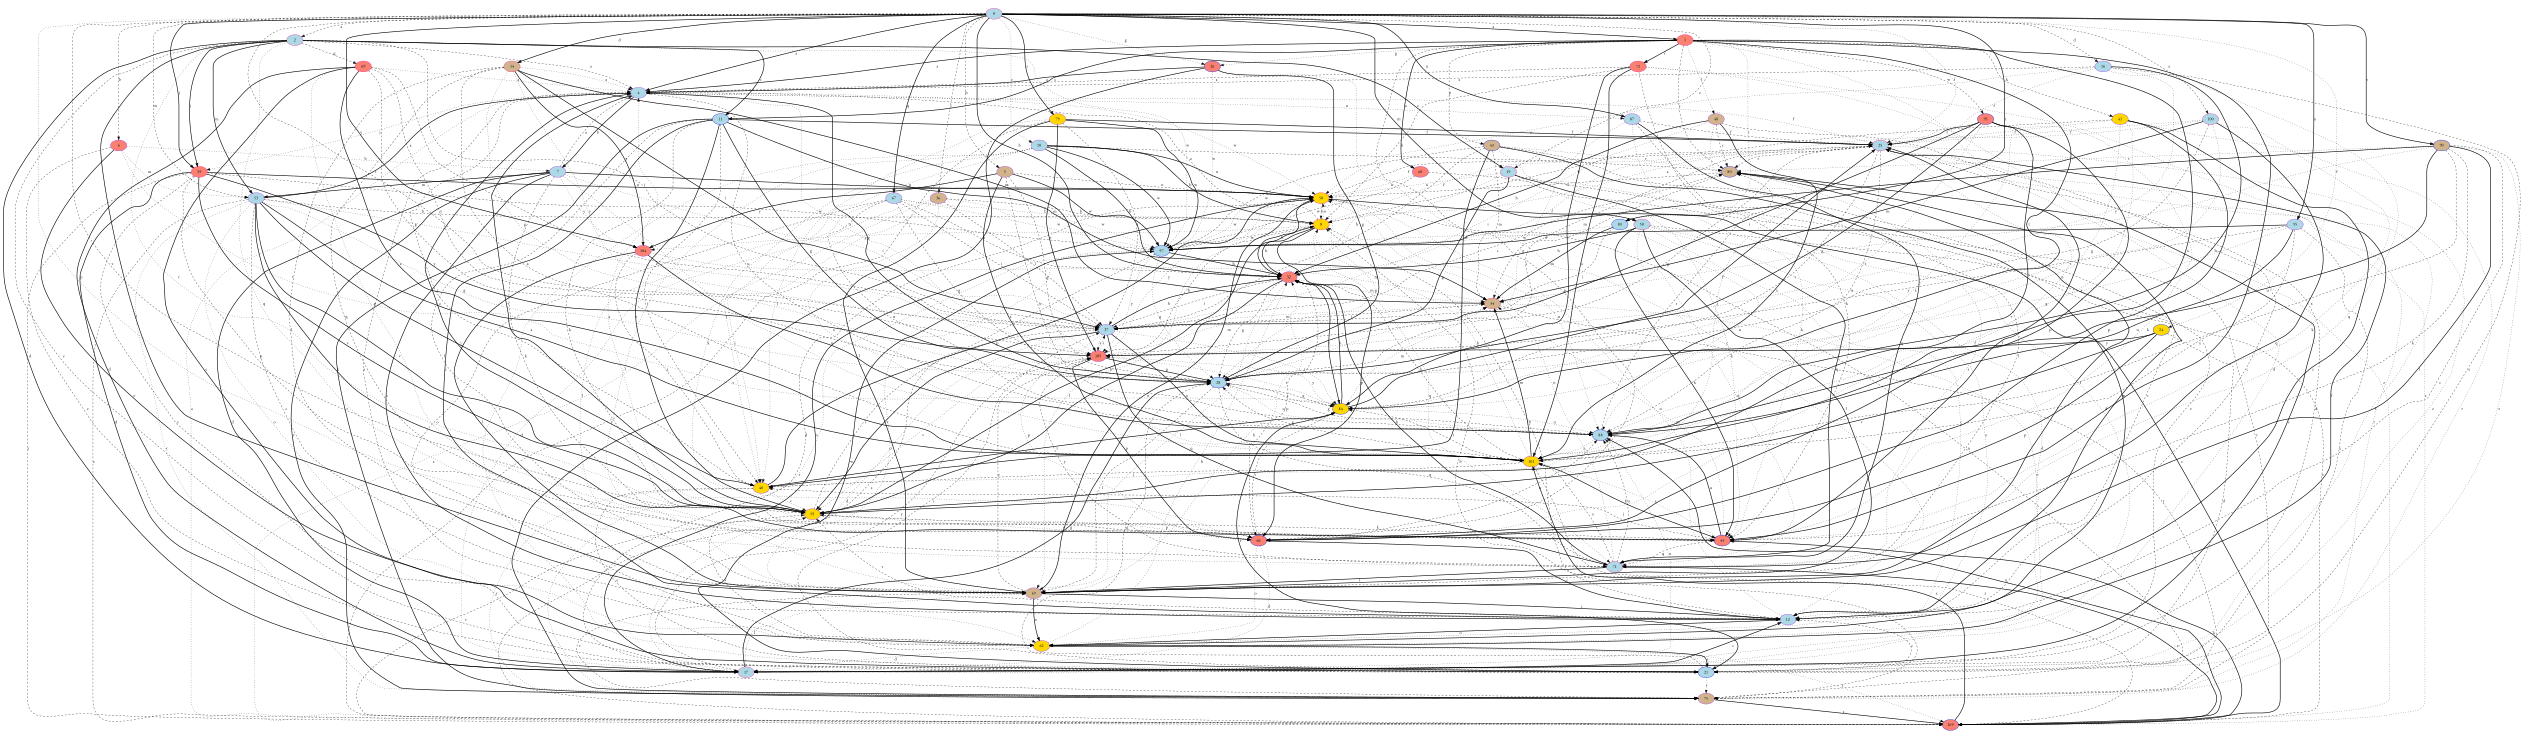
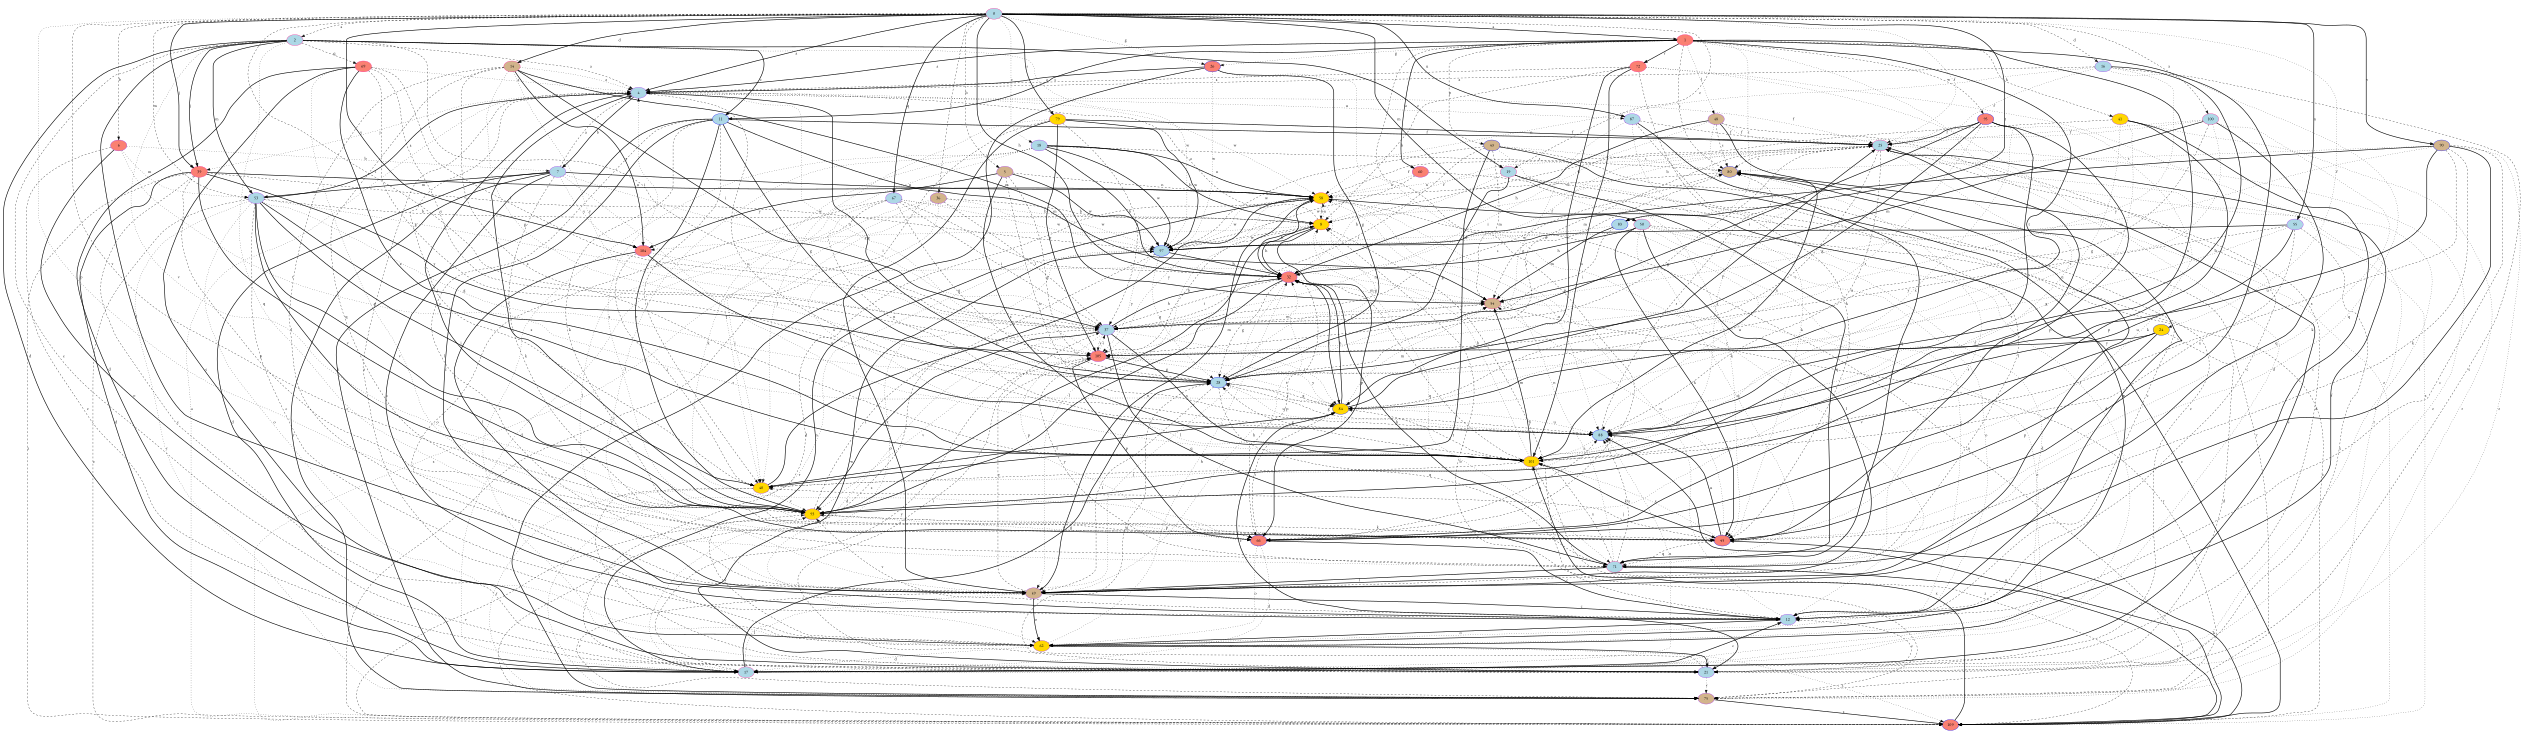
edge "41" -> "25": now "48" -> "25"
edge "100" -> "8": label "a" -> "b"
node "21": color blue -> purple
